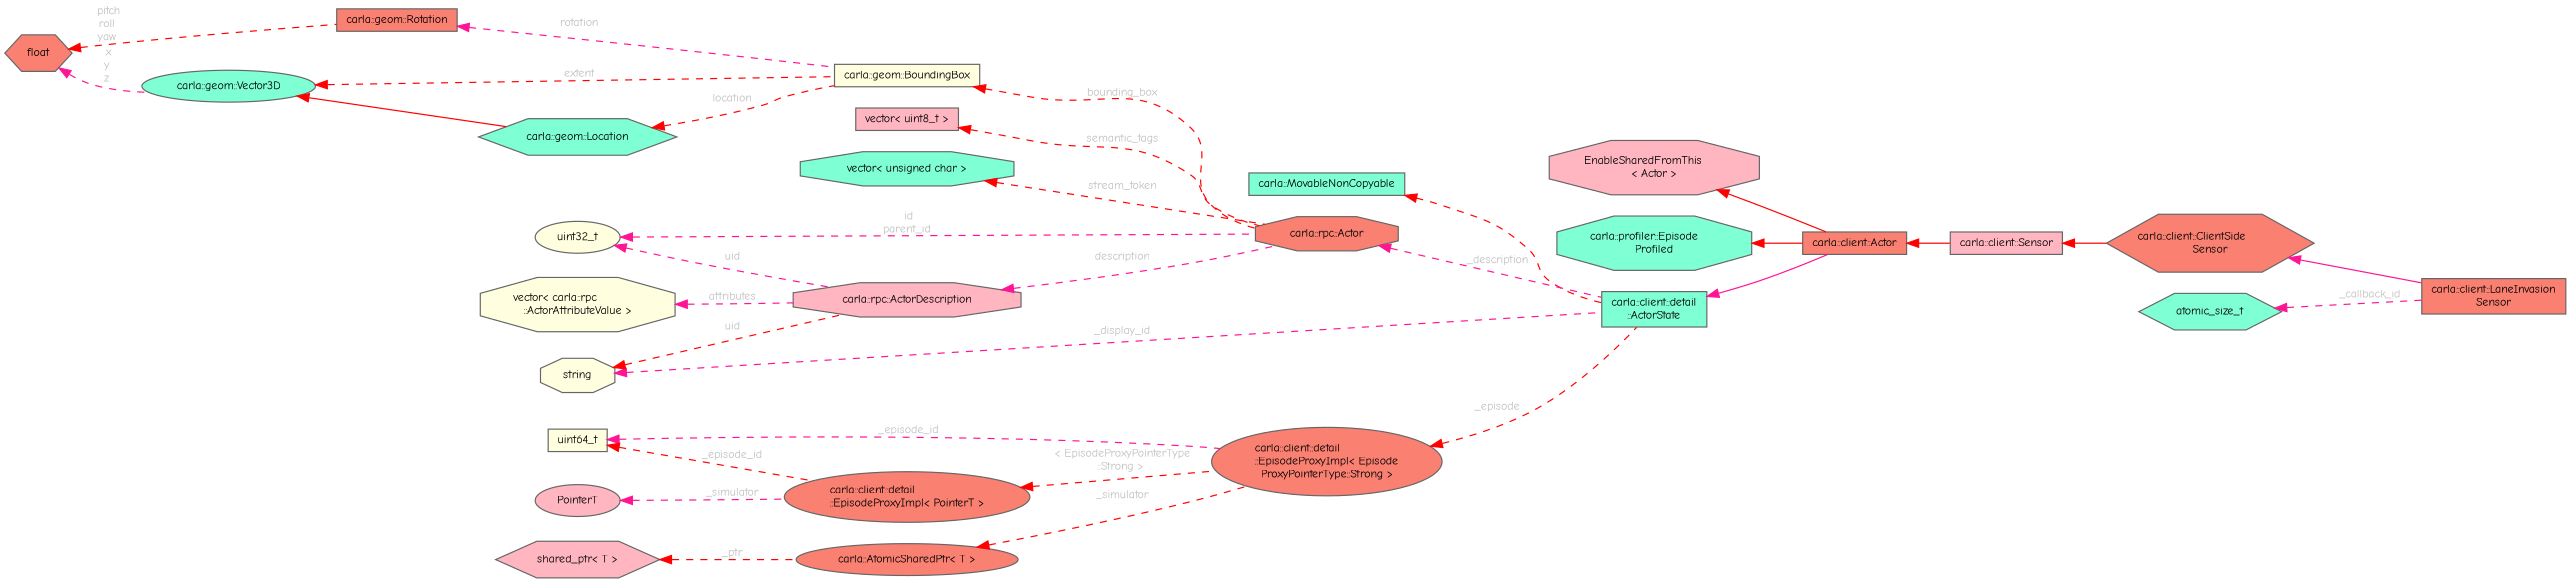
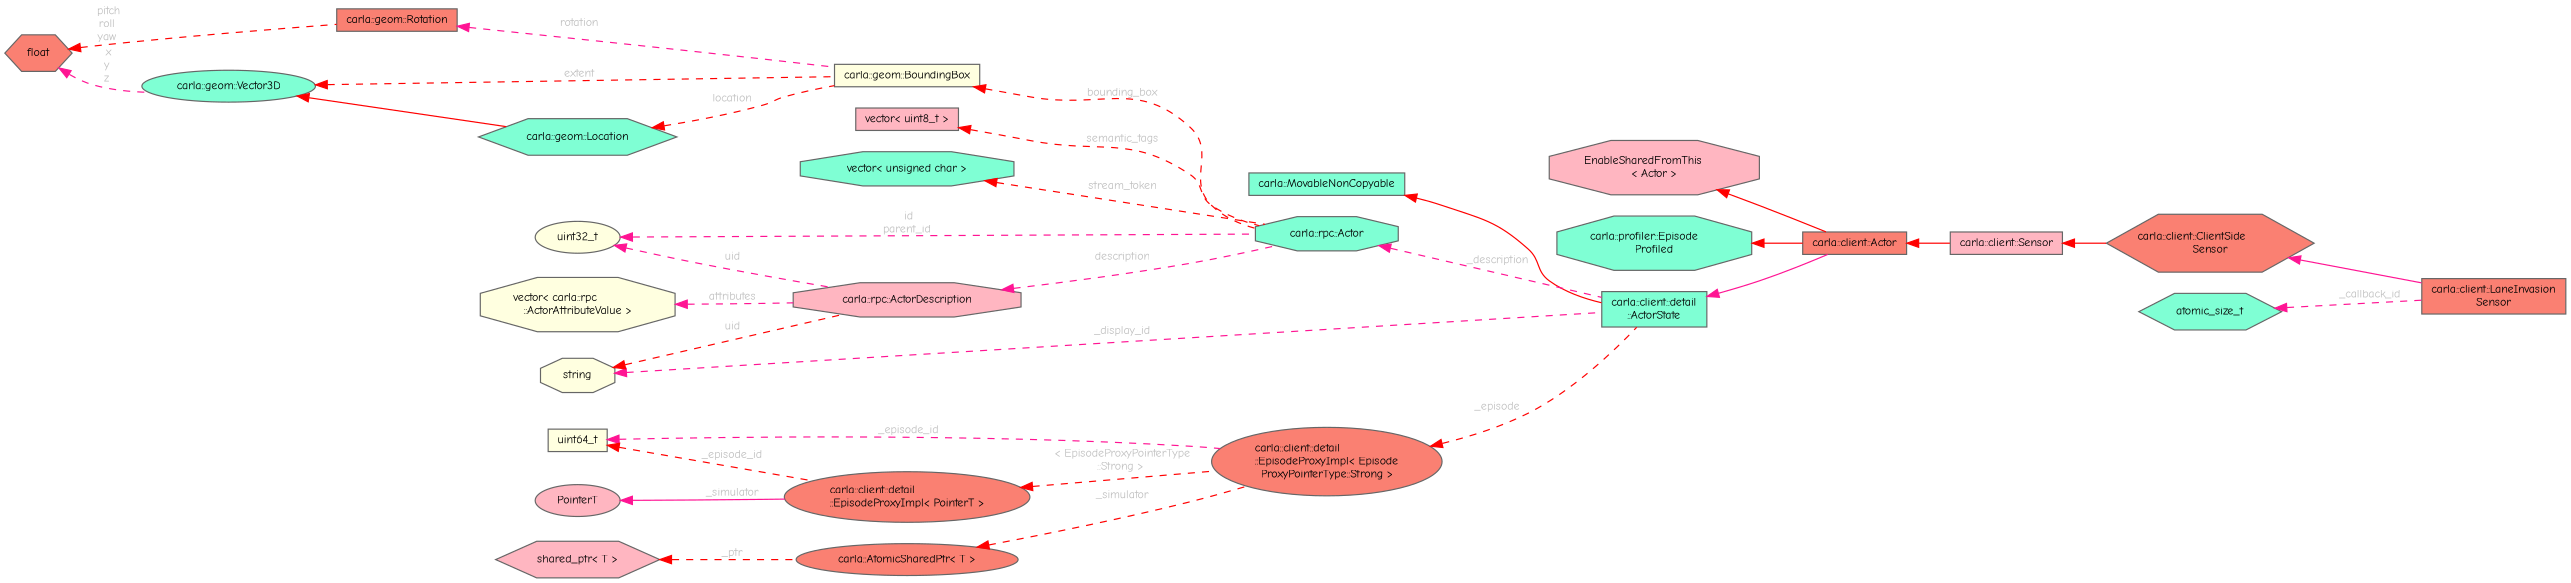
node "carla::rpc::Actor": fillcolor salmon -> aquamarine
edge "carla::client::detail ::ActorState" -> "carla::MovableNonCopyable": style dashed -> solid
edge "carla::client::detail ::EpisodeProxyImpl< PointerT >" -> "PointerT": style dashed -> solid
